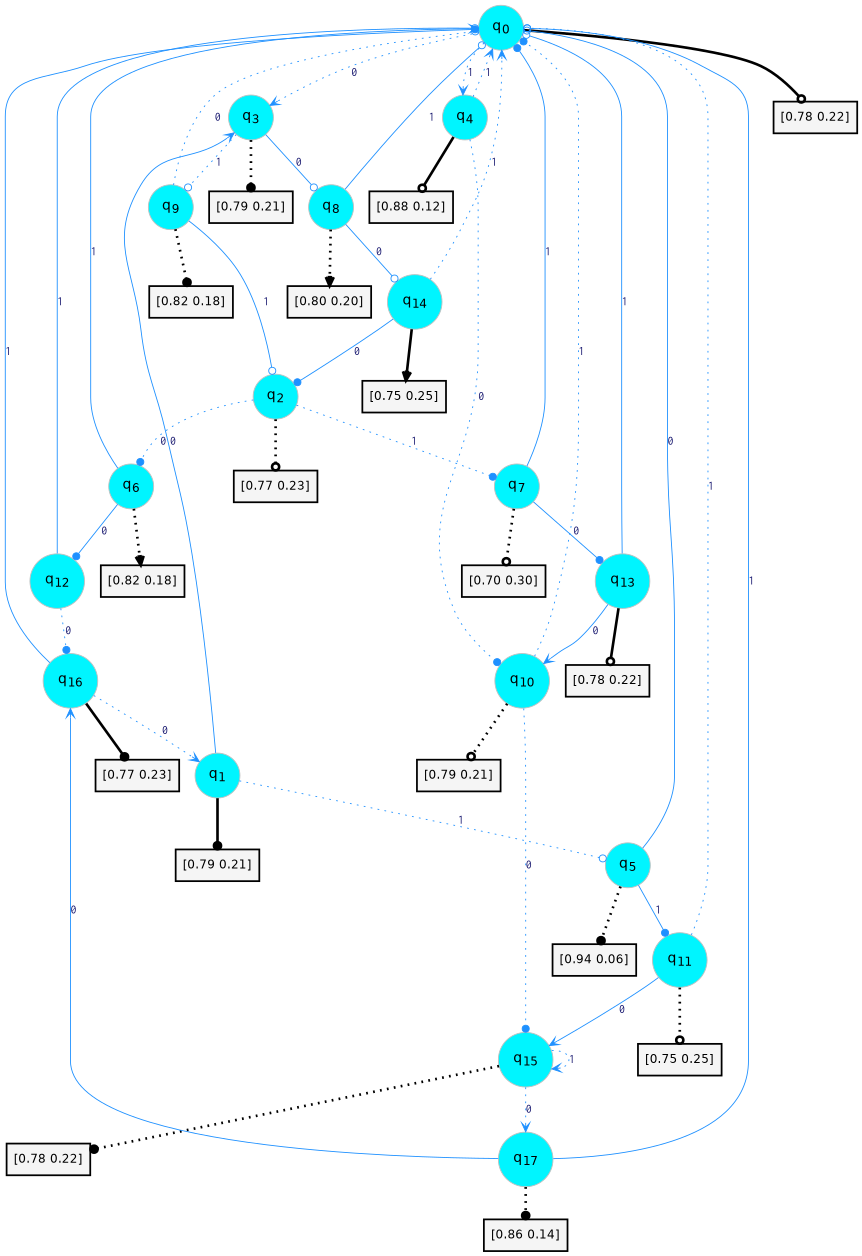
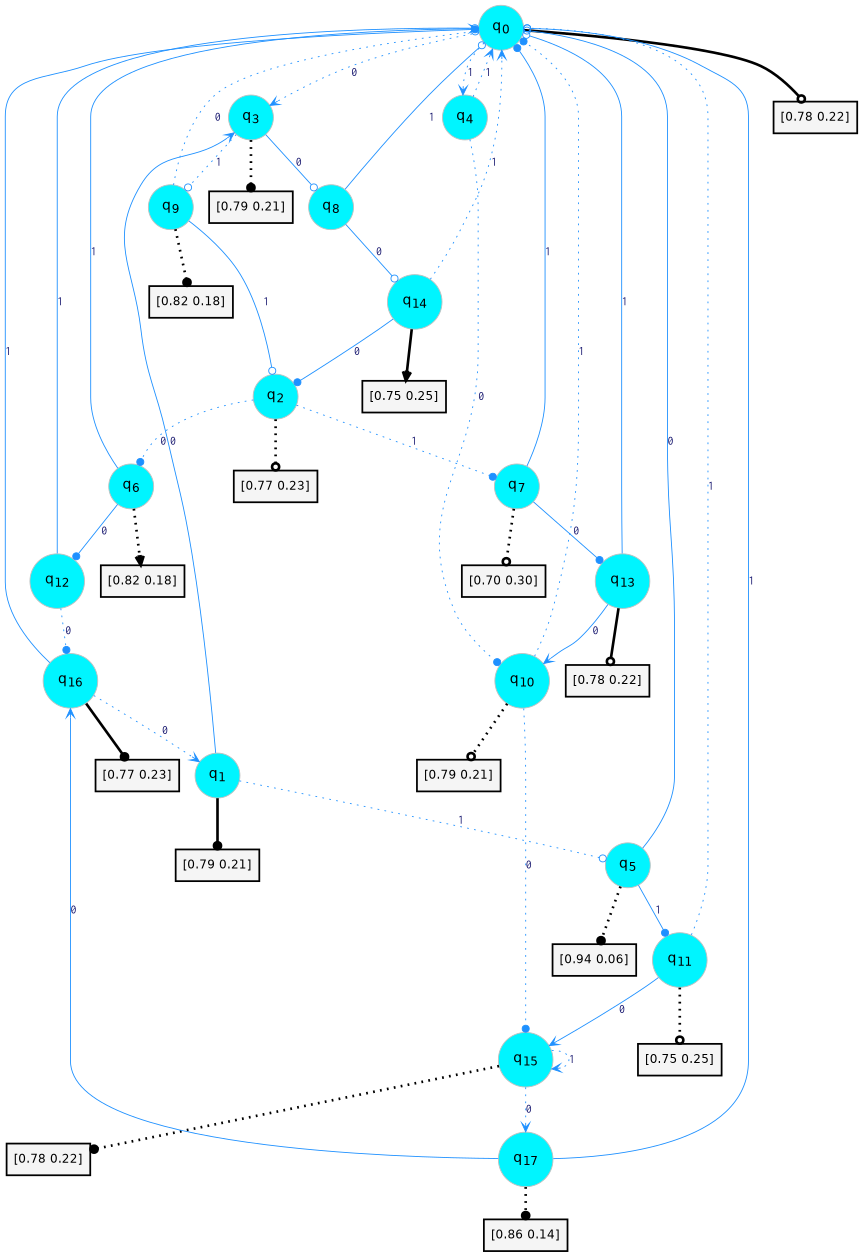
node "[0.88 0.12]": removed
node "[0.80 0.20]": removed
